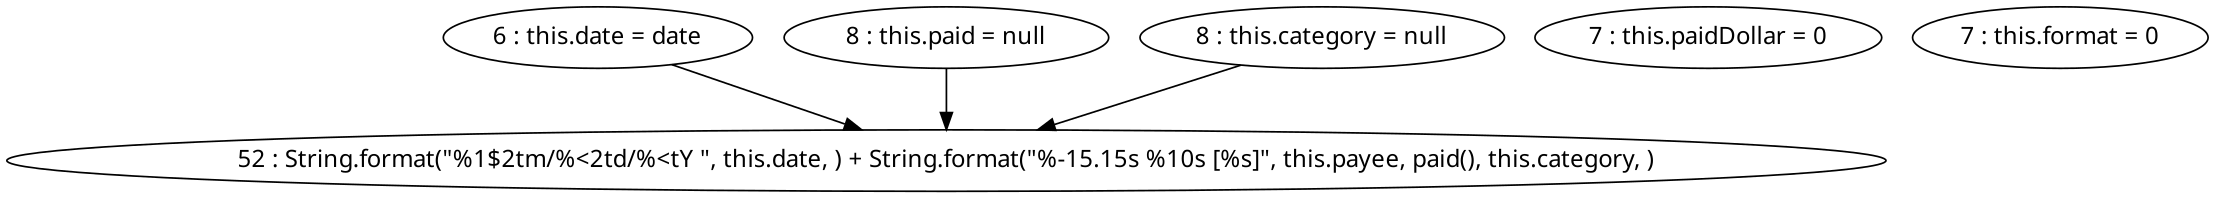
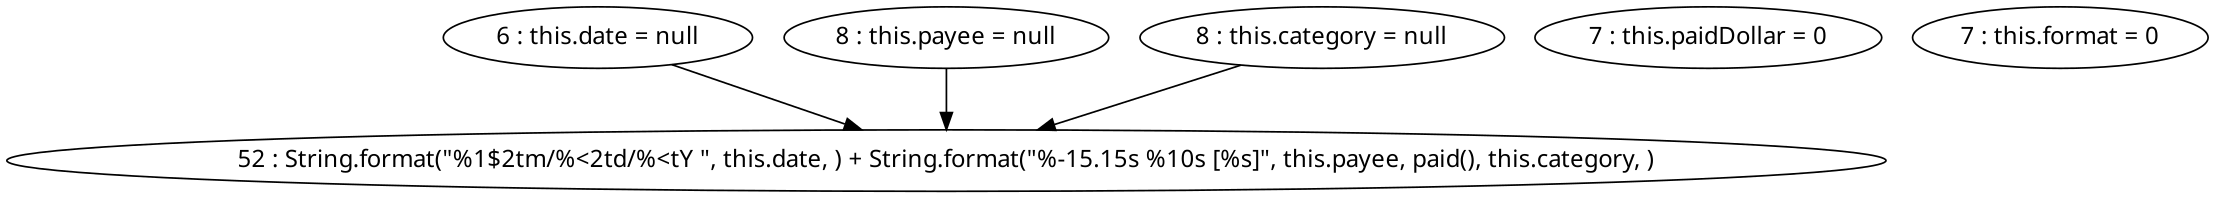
node "6 : this.date = date": label "6 : this.date = date" -> "6 : this.date = null"
node "8 : this.paid = null": label "8 : this.paid = null" -> "8 : this.payee = null"
